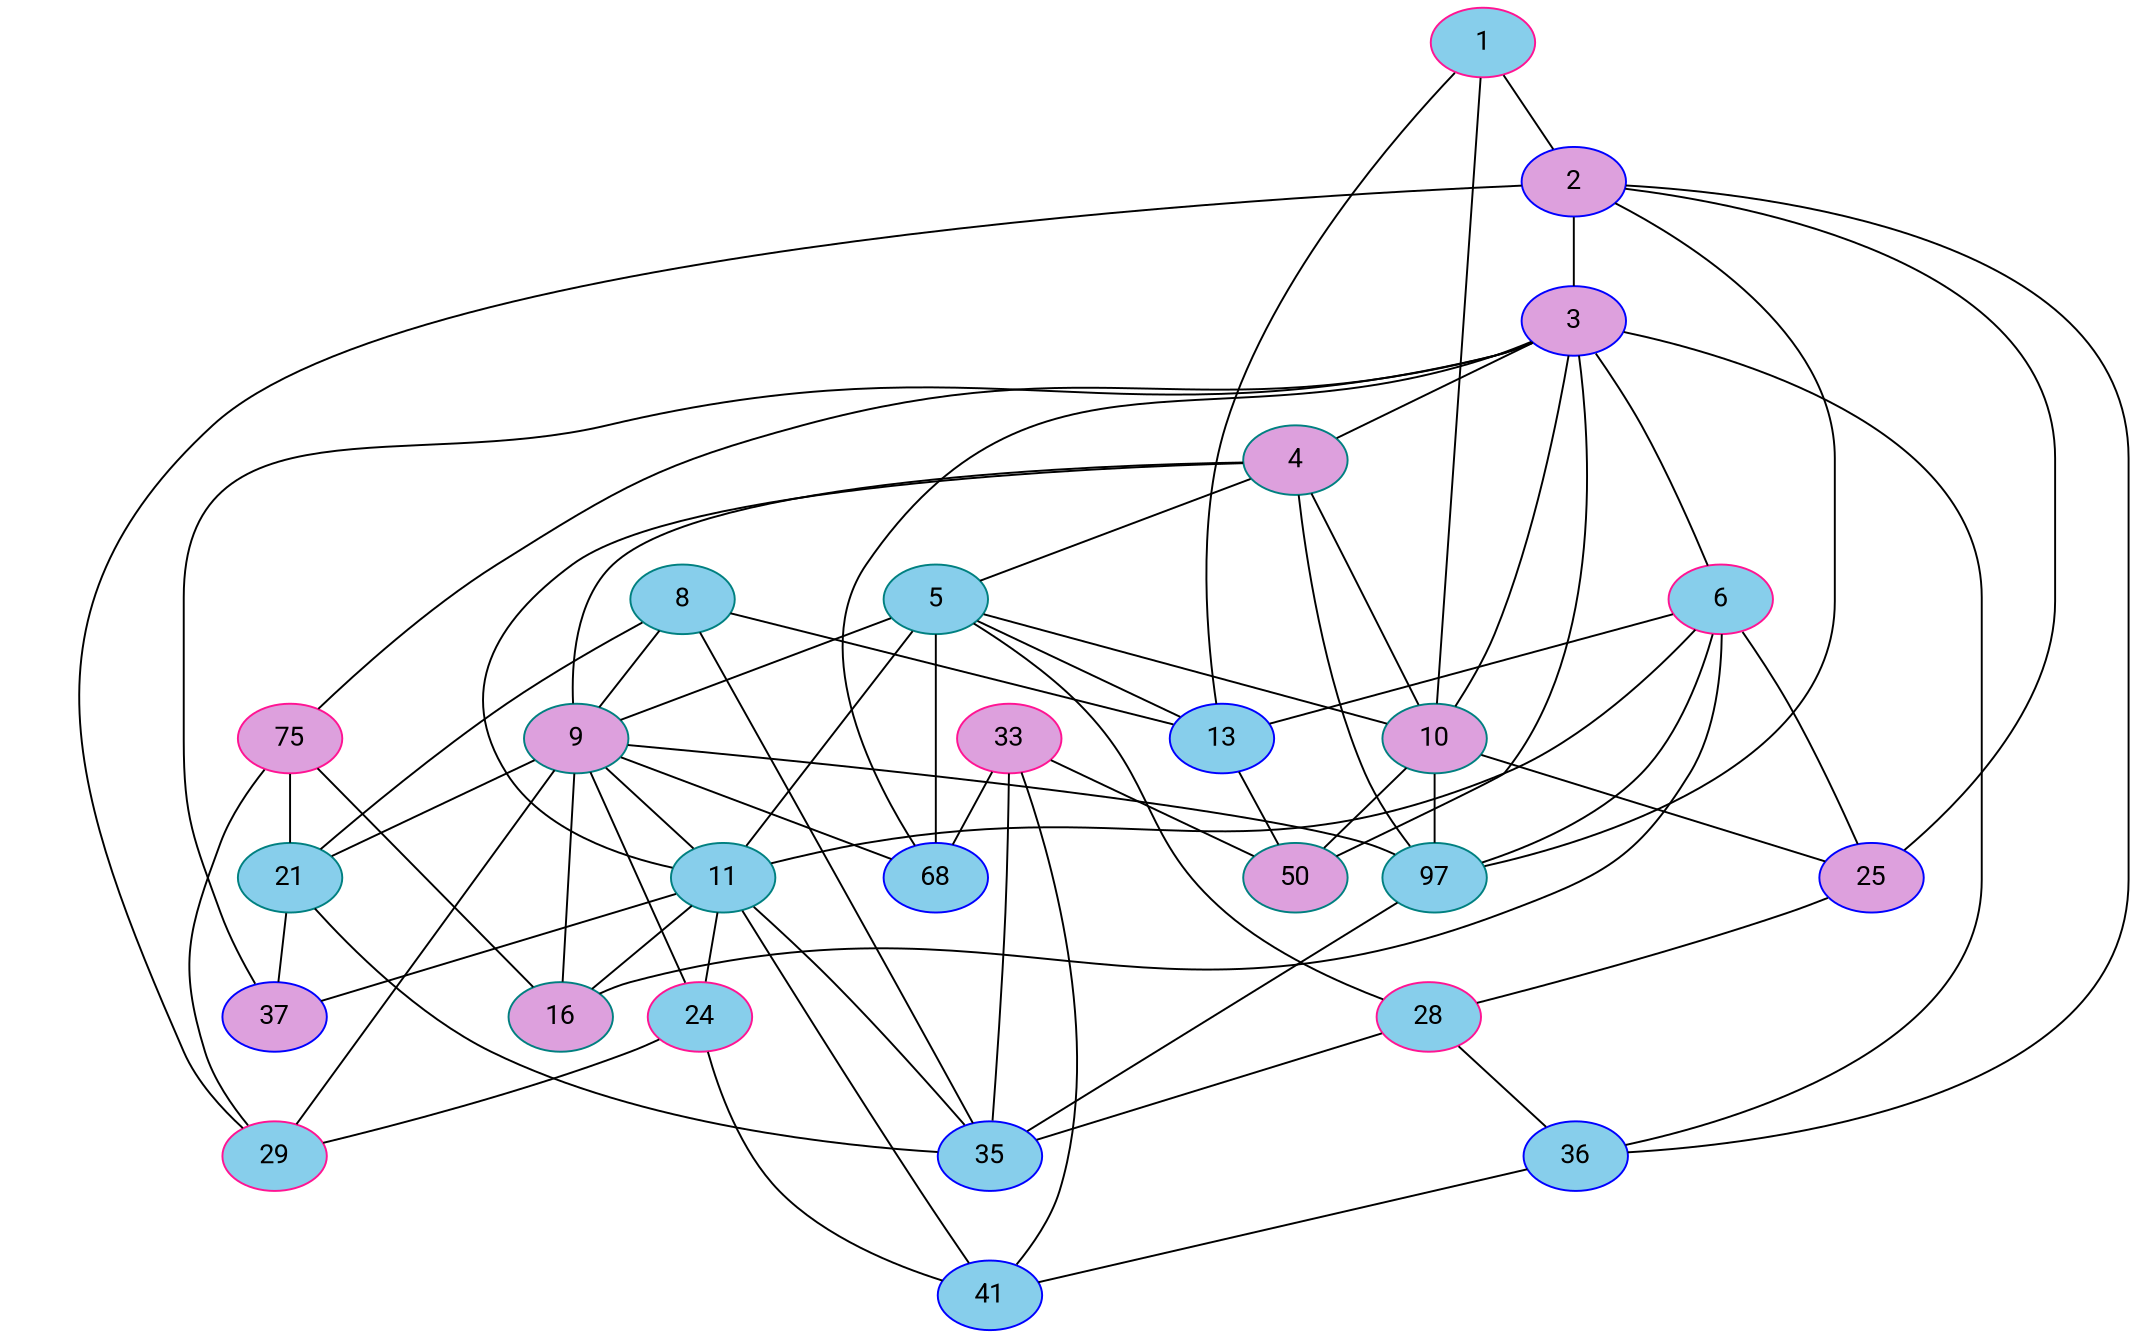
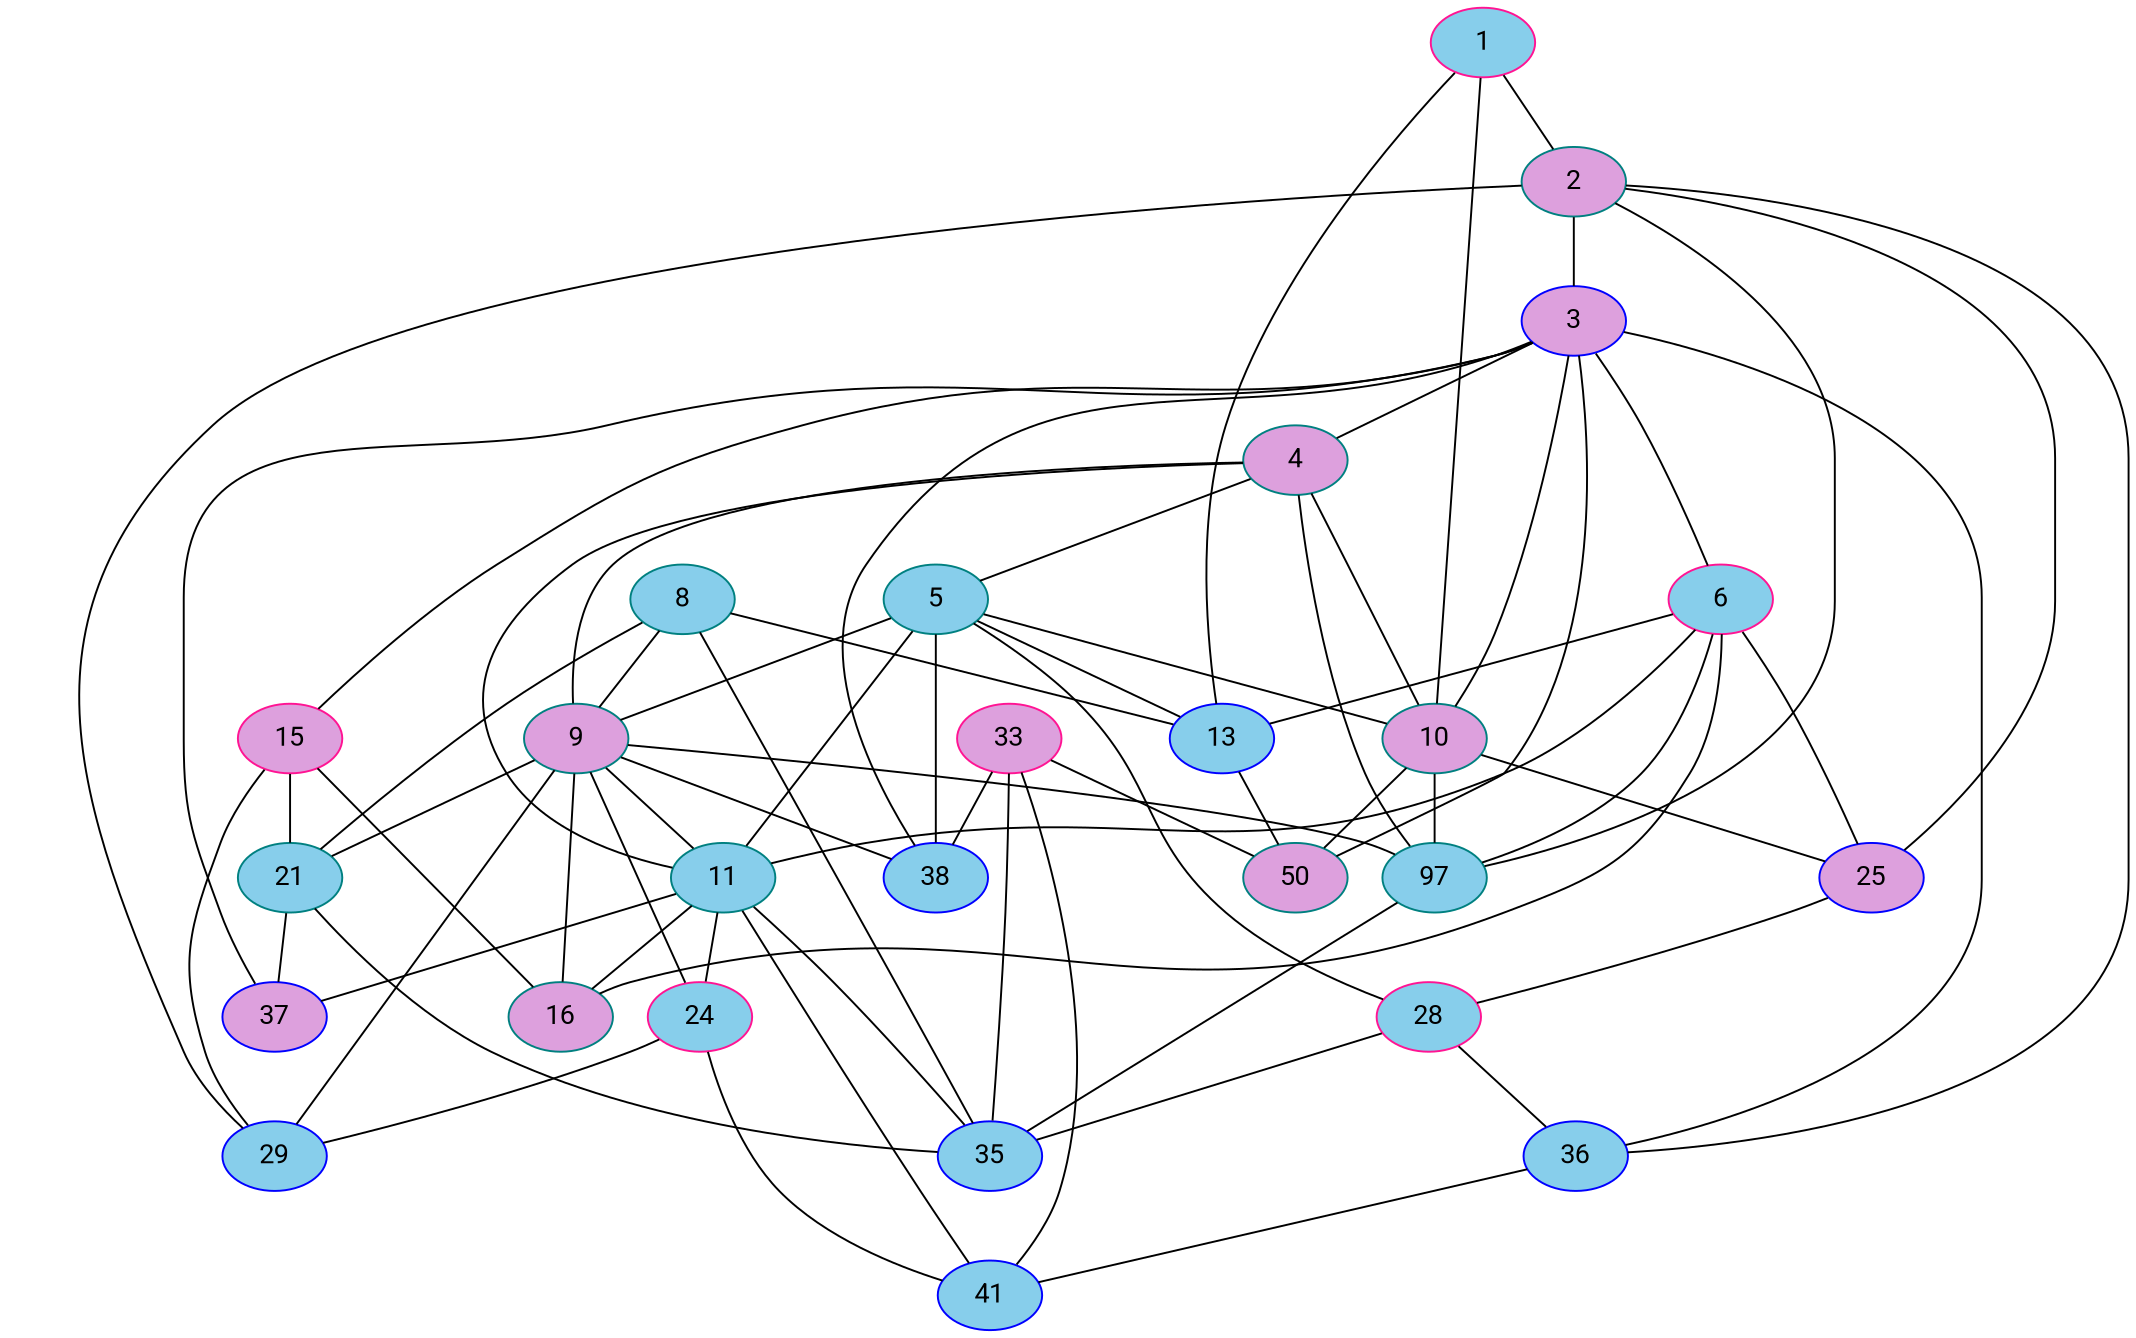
node "2": color blue -> teal
node "75": label "75" -> "15"
node "68": label "68" -> "38"
node "29": color deeppink -> blue
